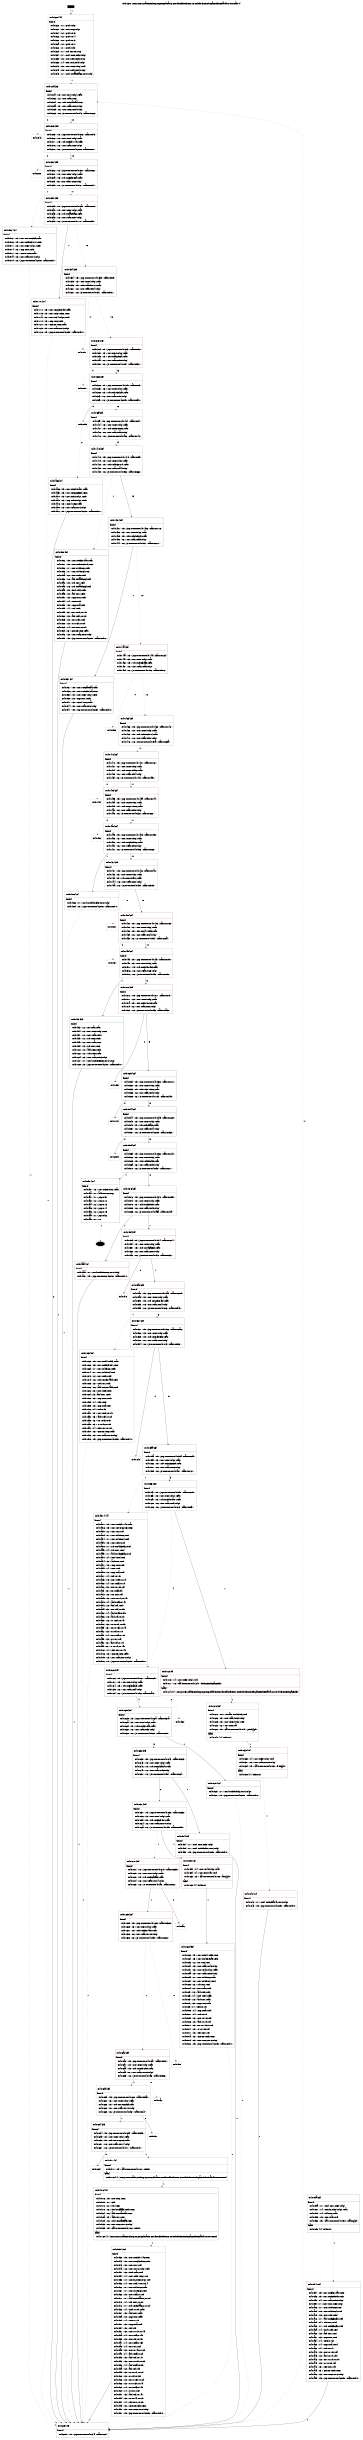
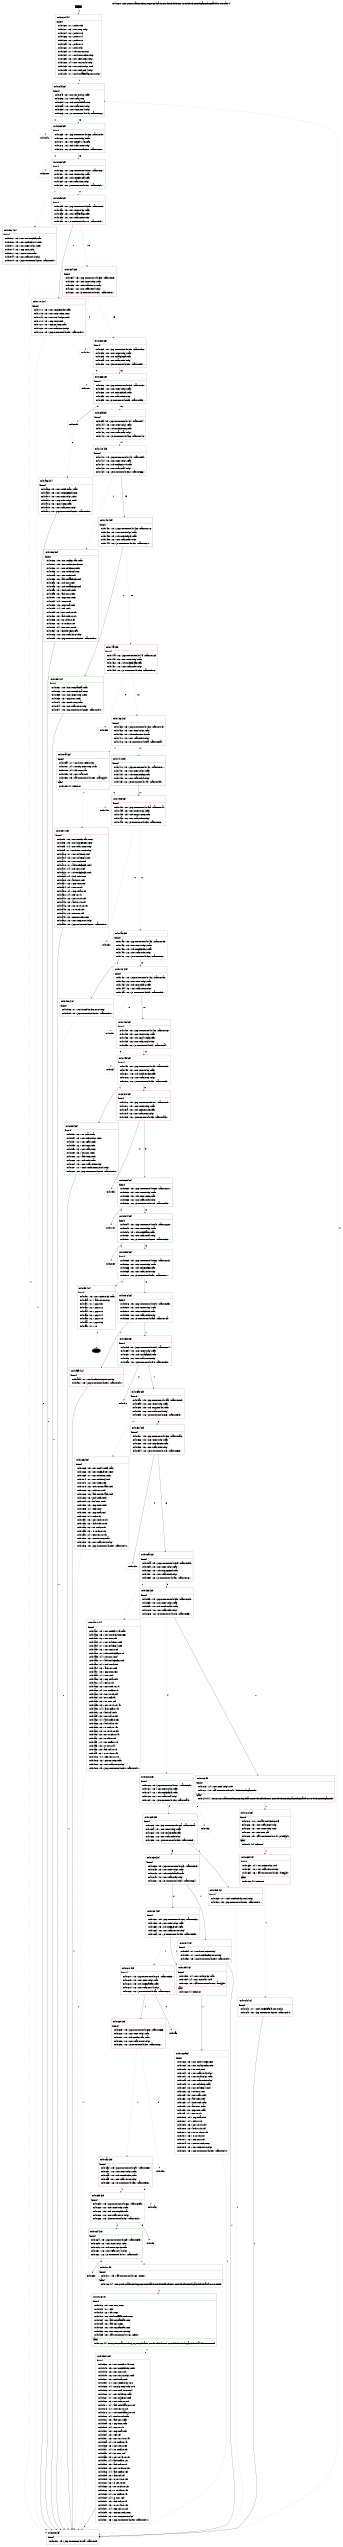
edge "0x401463 [25]" -> "0x4019da [23]": added, label "1"
